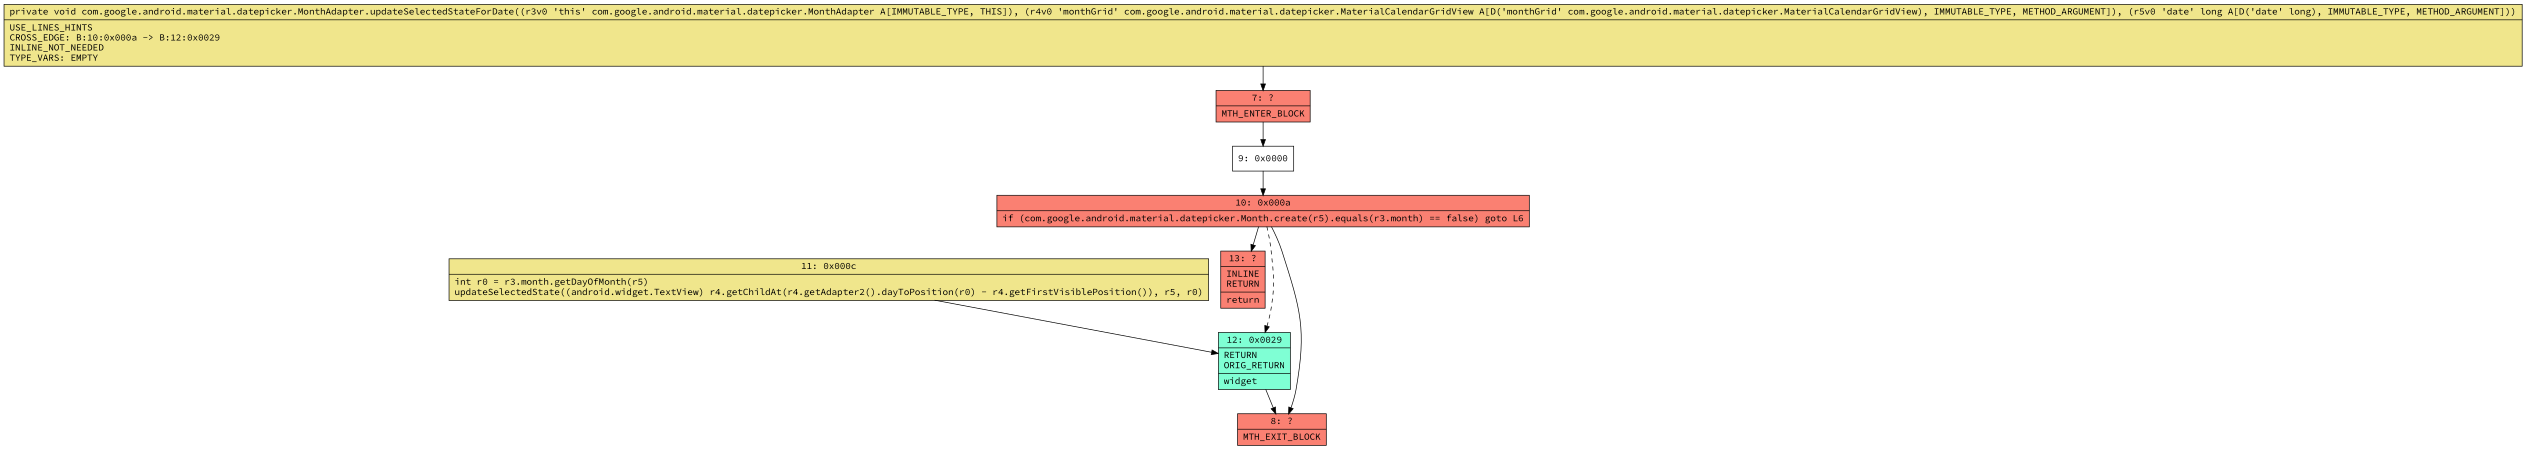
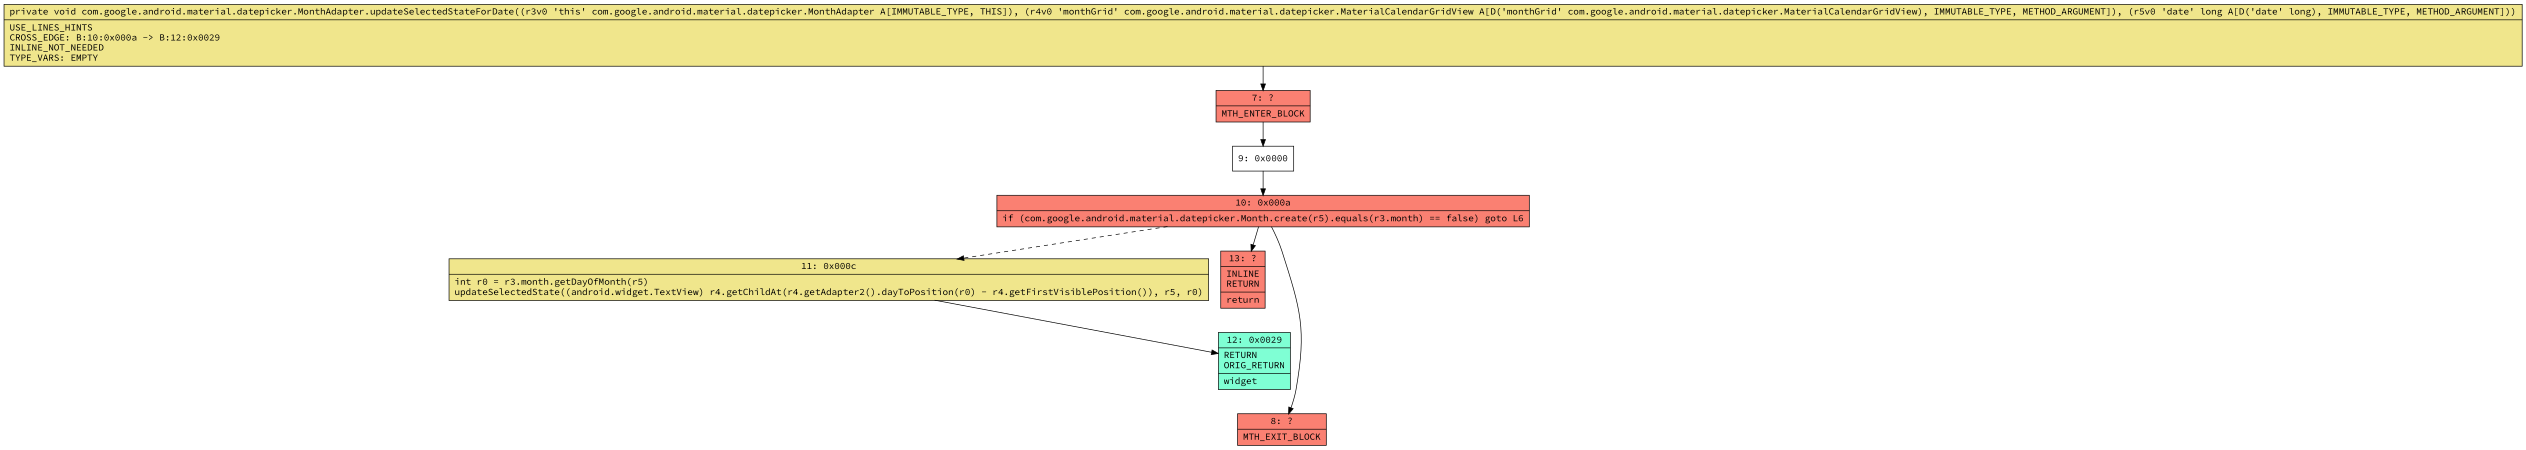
edge "10: 0x000a" -> "12: 0x0029": now "10: 0x000a" -> "11: 0x000c"
edge "12: 0x0029" -> "8: ?": removed
